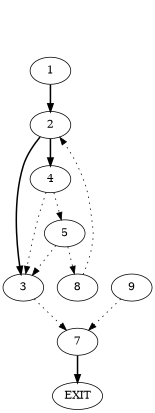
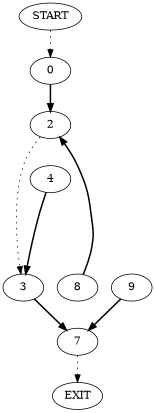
node "START": added
node "1": label "1" -> "0"
edge "2" -> "4": removed
edge "2" -> "3": style bold -> dotted
edge "8" -> "2": style dotted -> bold
edge "4" -> "3": style dotted -> bold
node "5": removed
edge "3" -> "7": style dotted -> bold
edge "9" -> "7": style dotted -> bold
edge "7" -> "EXIT": style bold -> dotted
